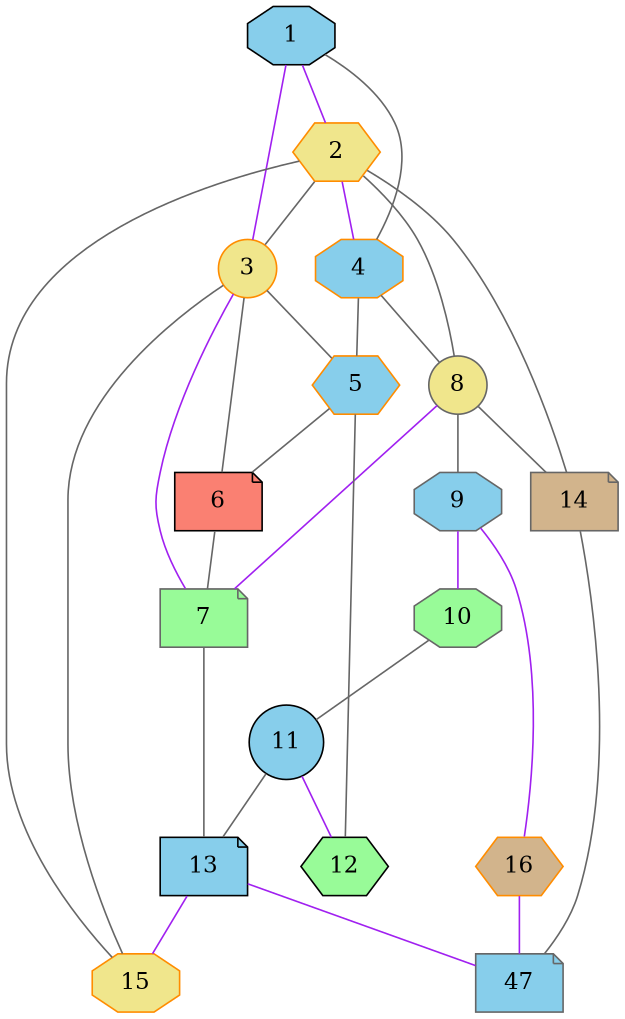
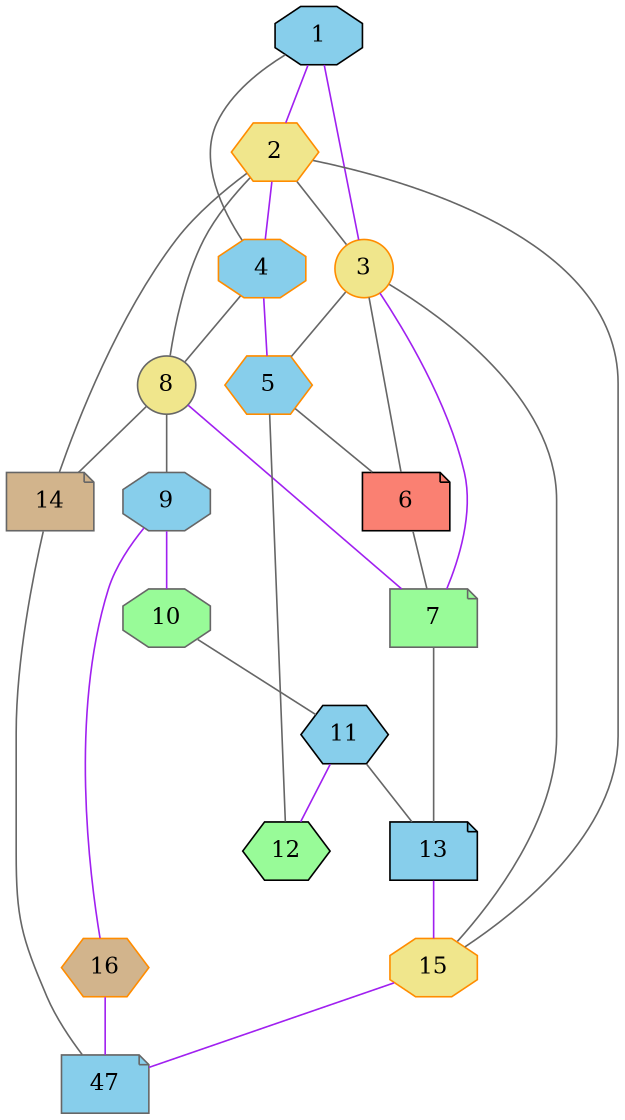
edge "4" -- "5": color gray40 -> purple
node "11": shape circle -> hexagon
edge "13" -- "47": now "15" -- "47"
